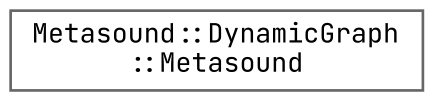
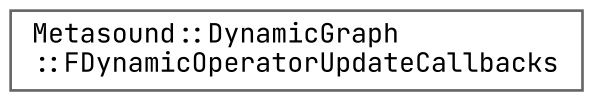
node "Metasound::DynamicGraph ::Metasound": label "Metasound::DynamicGraph ::Metasound" -> "Metasound::DynamicGraph ::FDynamicOperatorUpdateCallbacks"
